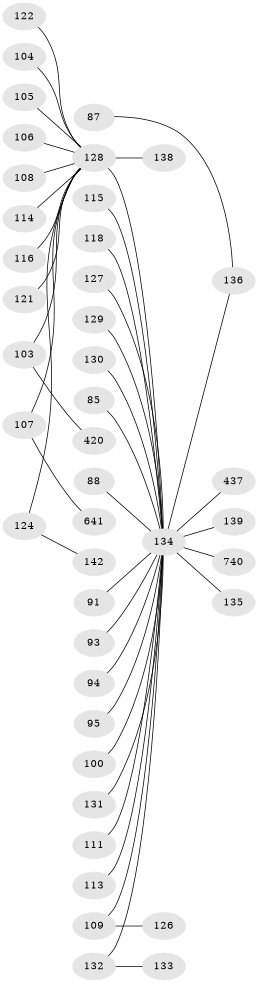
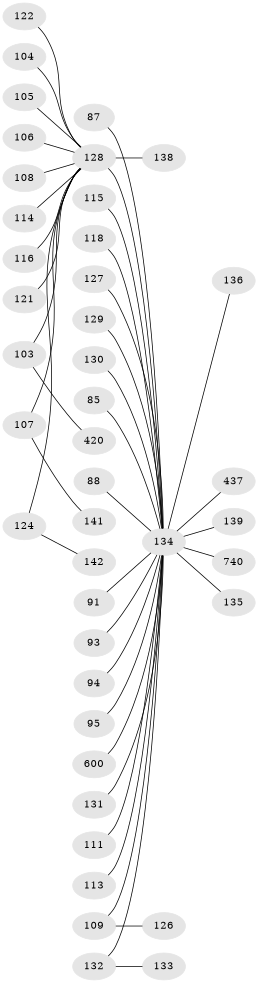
edge "87" -- "136": now "87" -- "134"
node "641": label "641" -> "141"
node "100": label "100" -> "600"
